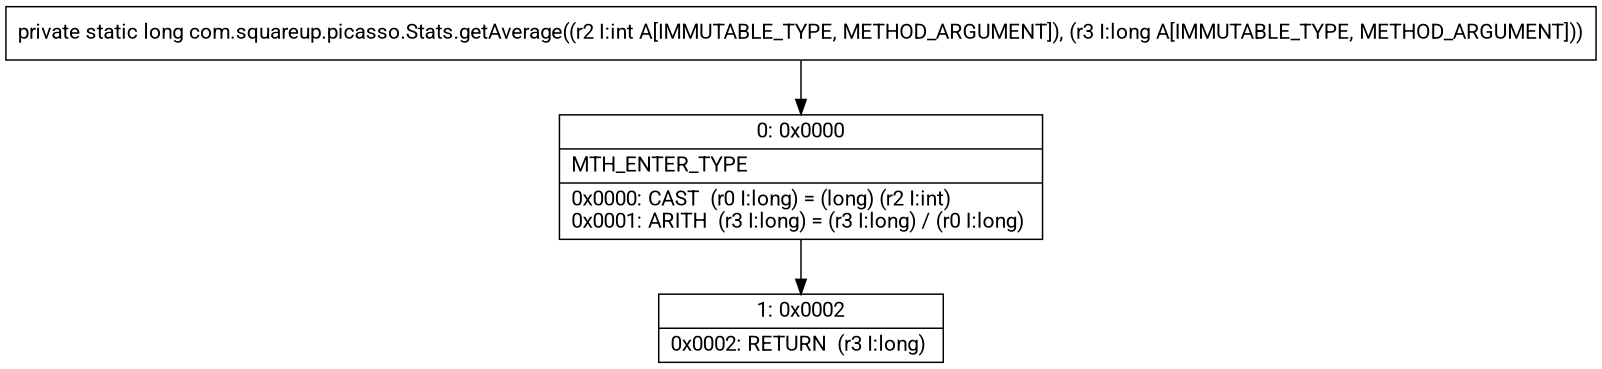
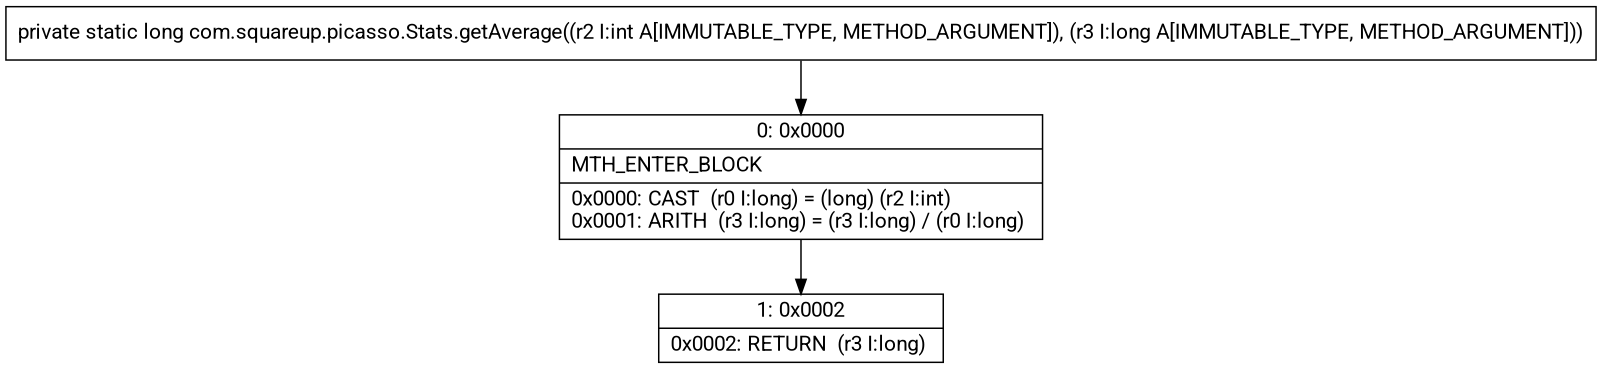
node "0: 0x0000": text "MTH_ENTER_TYPE" -> "MTH_ENTER_BLOCK"
